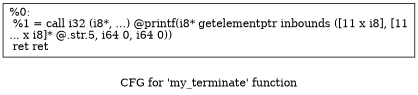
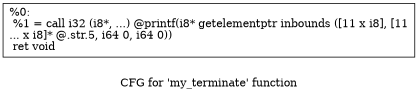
node "%0:": text "ret ret" -> "ret void"
